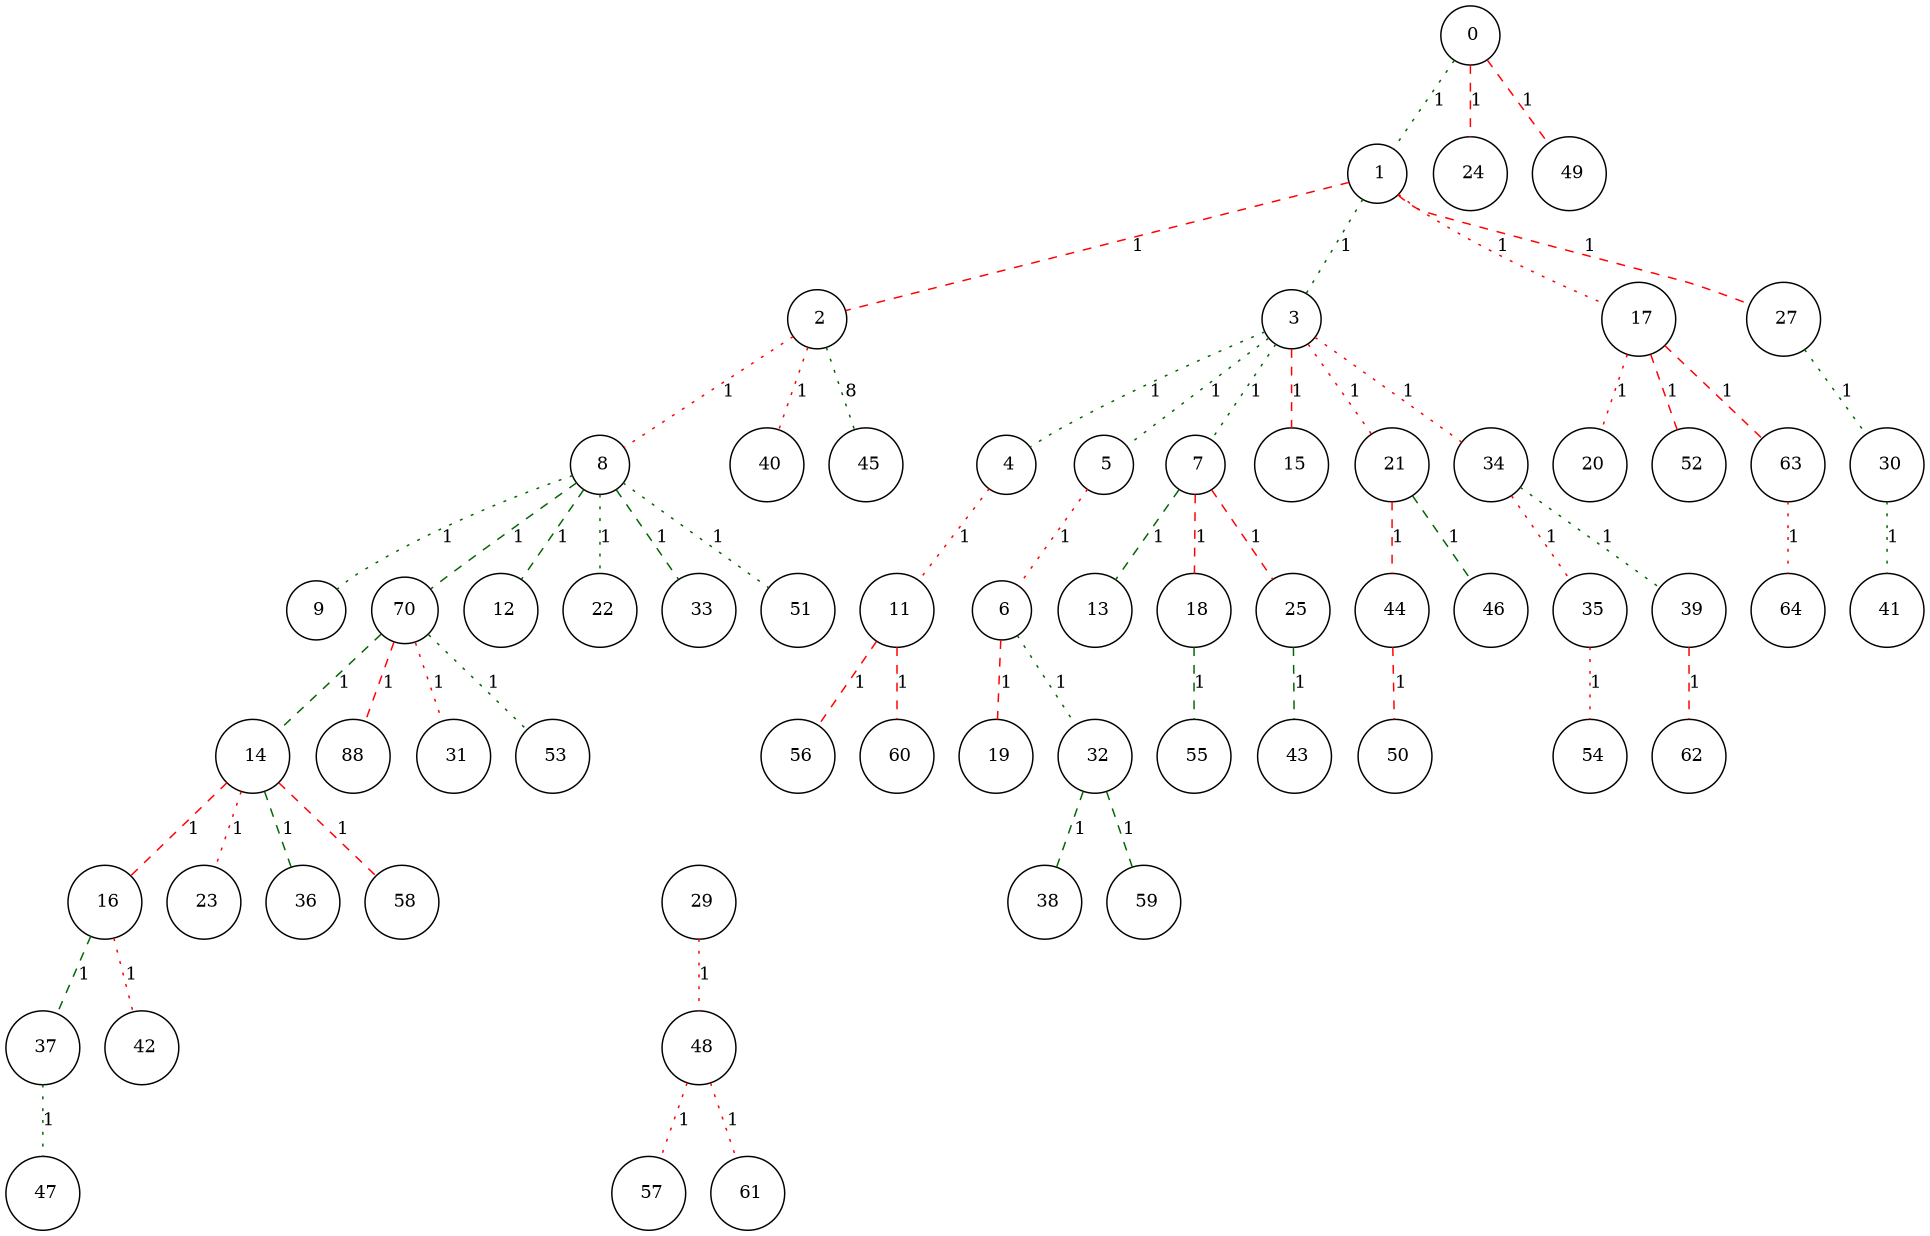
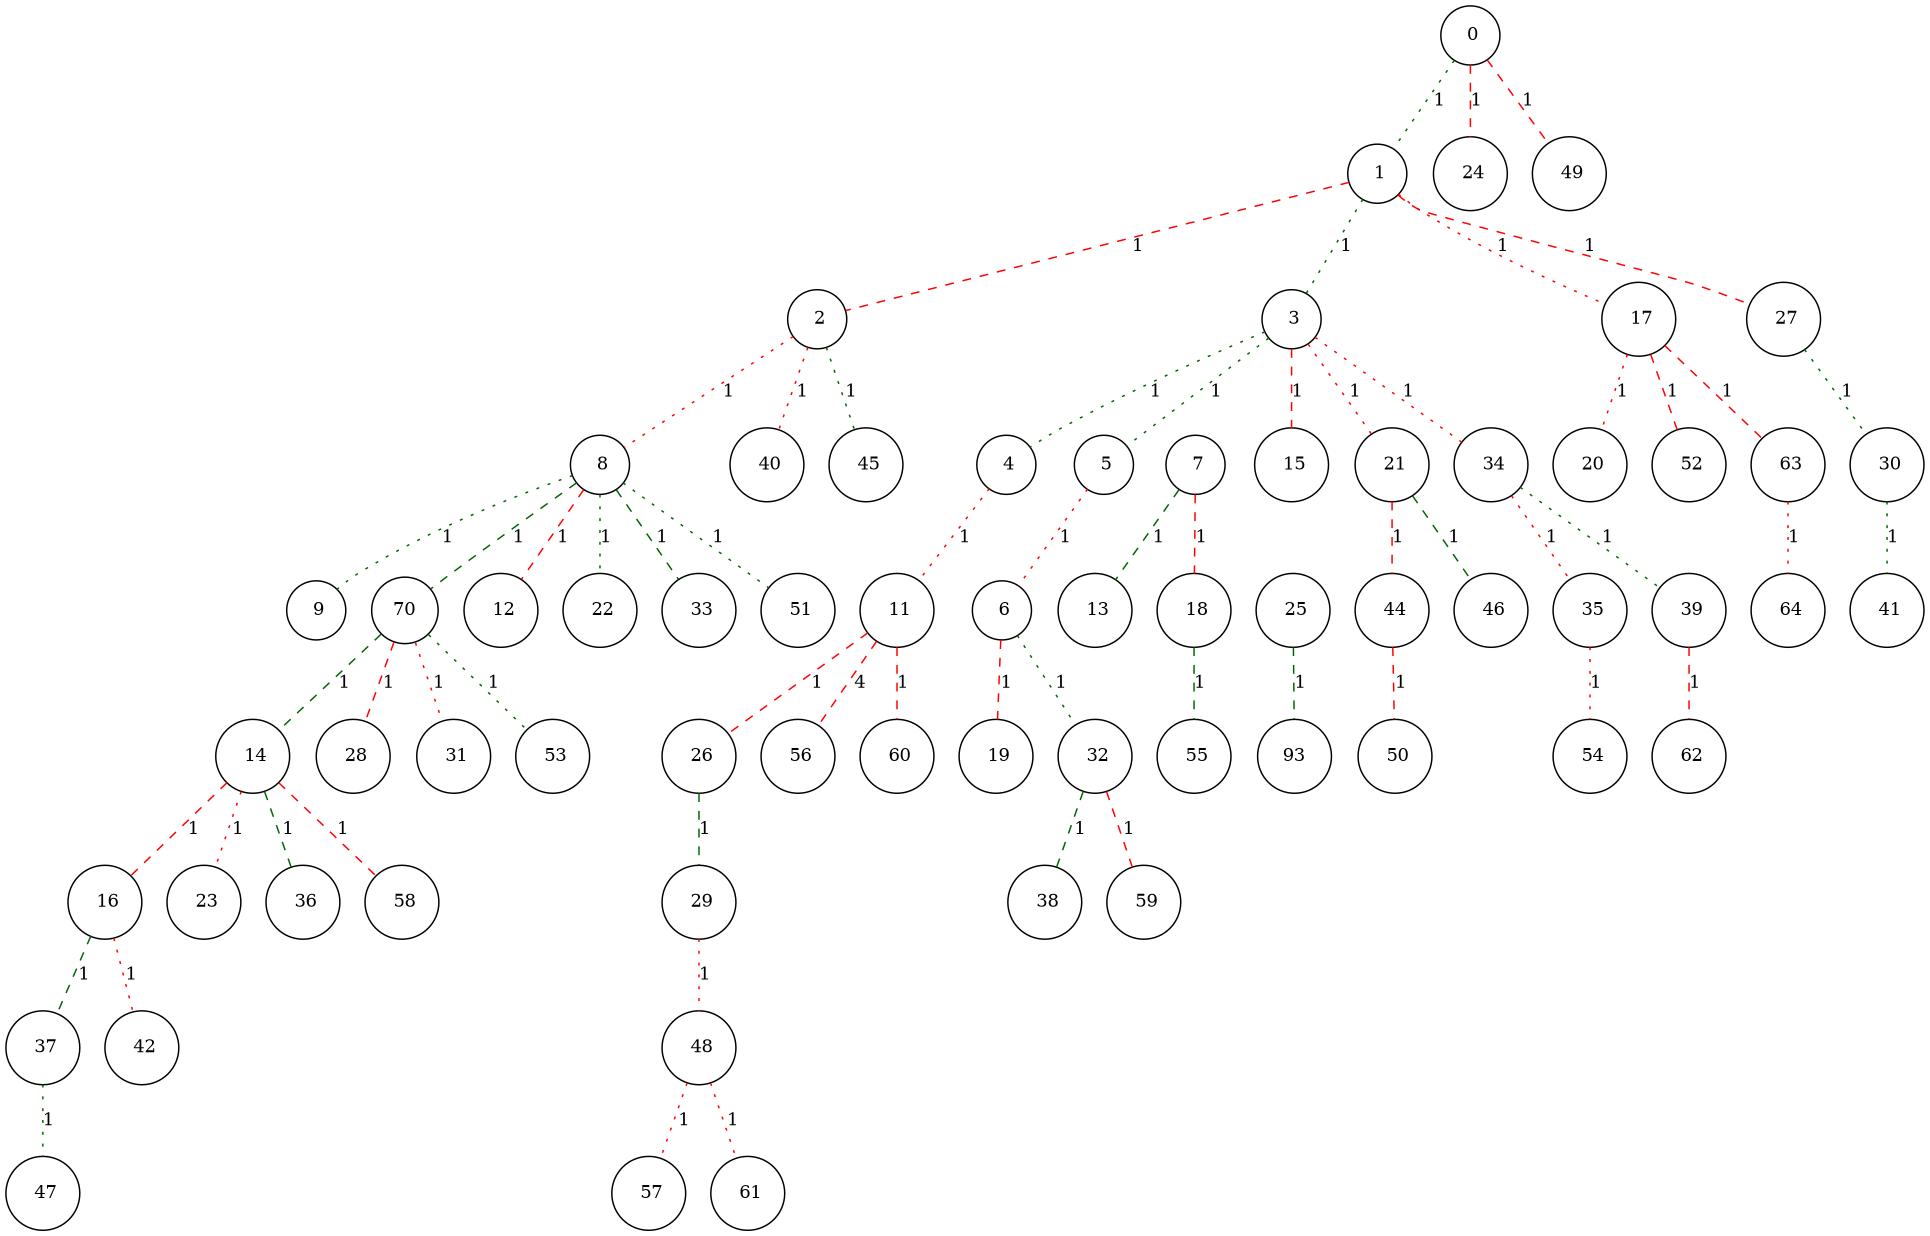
edge "2" -- "45": label "8" -> "1"
edge "3" -- "7": removed, label "1"
edge "8" -- "12": color darkgreen -> red
edge "7" -- "25": removed, label "1"
edge "11" -- "56": label "1" -> "4"
node "88": label "88" -> "28"
node "26": added
node "43": label "43" -> "93"
edge "32" -- "59": color darkgreen -> red
